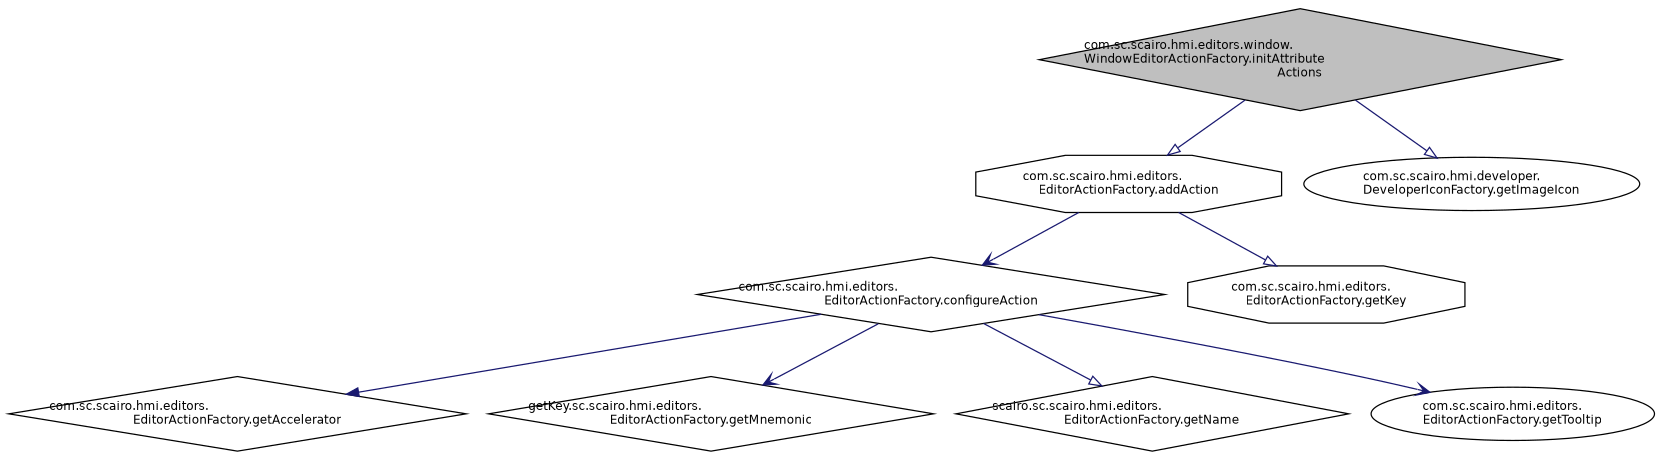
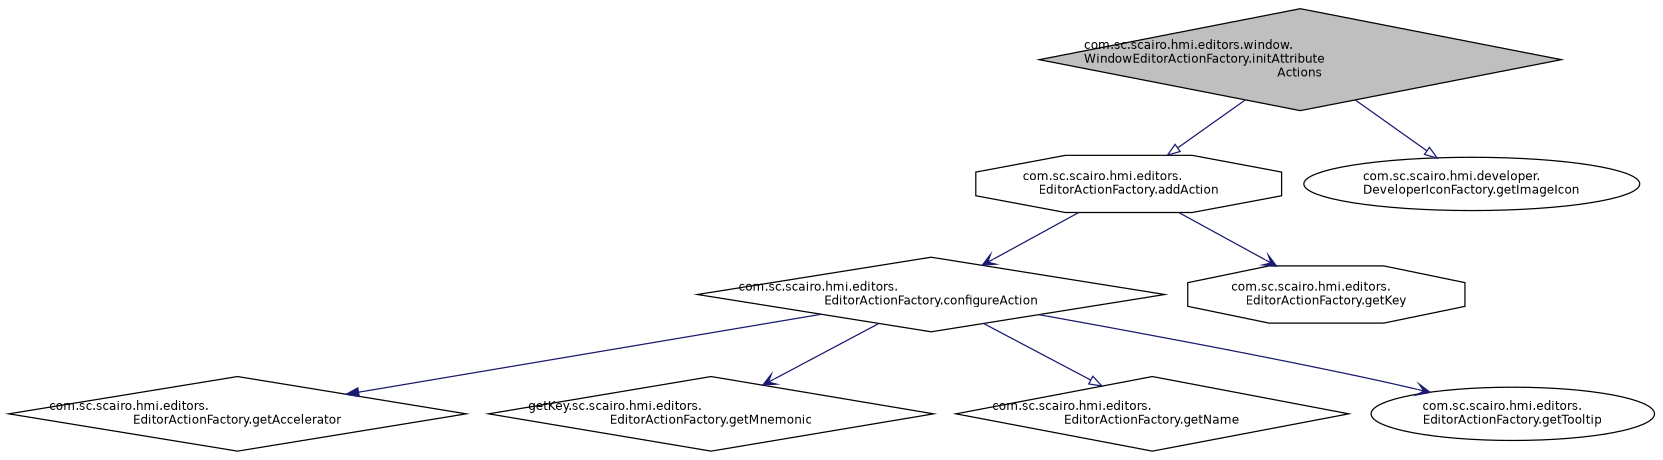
edge "com.sc.scairo.hmi.editors. EditorActionFactory.addAction" -> "com.sc.scairo.hmi.editors. EditorActionFactory.getKey": arrowhead onormal -> vee
node "scairo.sc.scairo.hmi.editors. EditorActionFactory.getName": label "scairo.sc.scairo.hmi.editors. EditorActionFactory.getName" -> "com.sc.scairo.hmi.editors. EditorActionFactory.getName"
